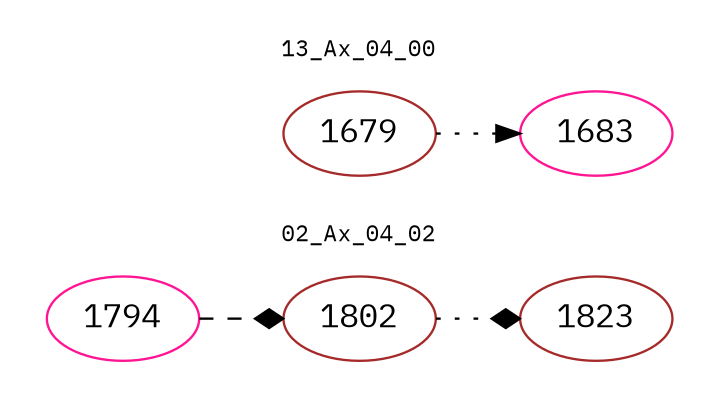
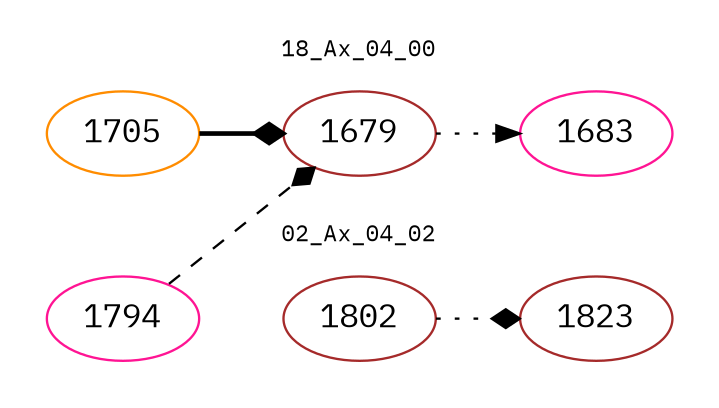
cluster "13_Ax_04_00": label "13_Ax_04_00" -> "18_Ax_04_00"
node "1705": added
edge "1794" -> "1802": now "1794" -> "1679"
